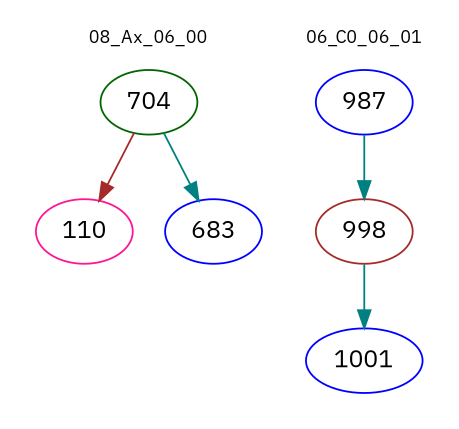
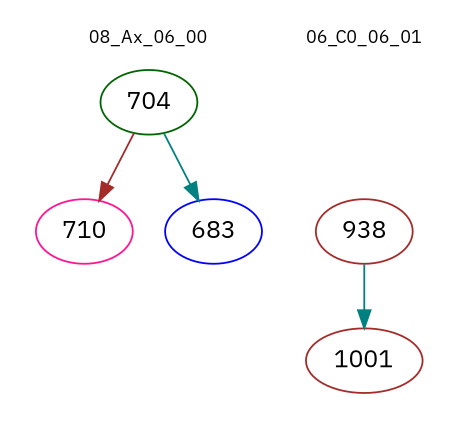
node "987": removed
node "110": label "110" -> "710"
node "998": label "998" -> "938"
node "1001": color blue -> brown
